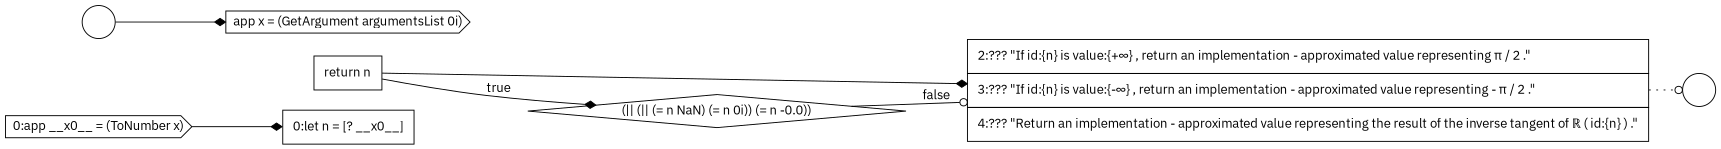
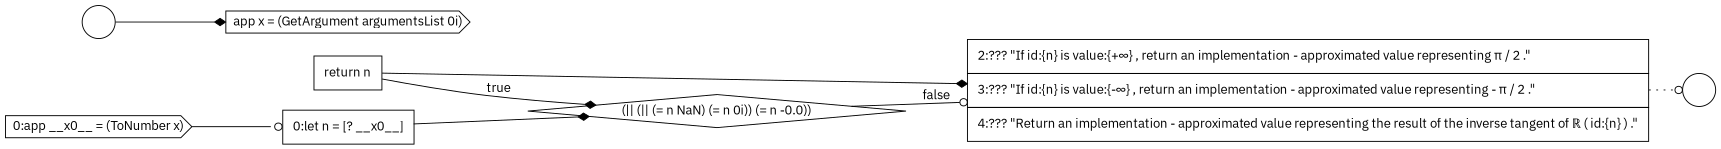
edge "0:let n = [? __x0__]" -> "(|| (|| (= n NaN) (= n 0i)) (= n -0.0))": added
edge "0:app __x0__ = (ToNumber x)" -> "0:let n = [? __x0__]": arrowhead diamond -> odot
